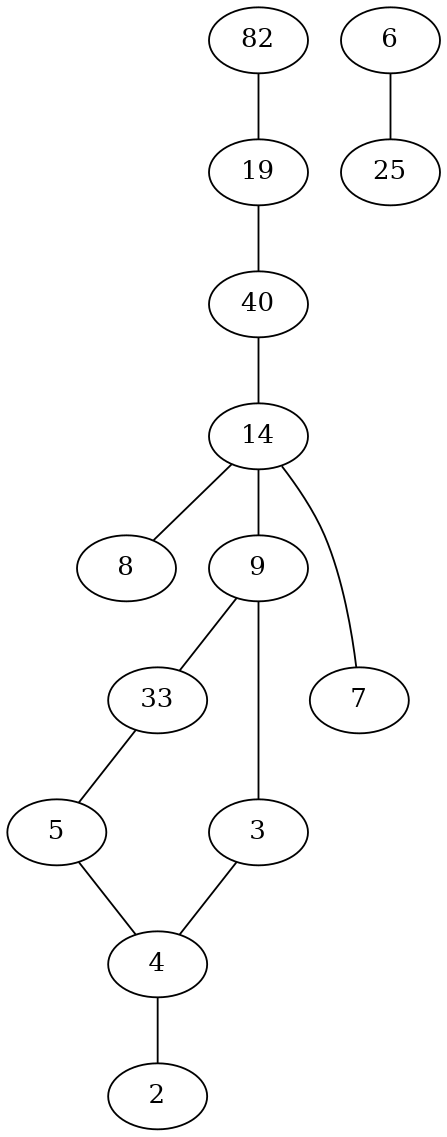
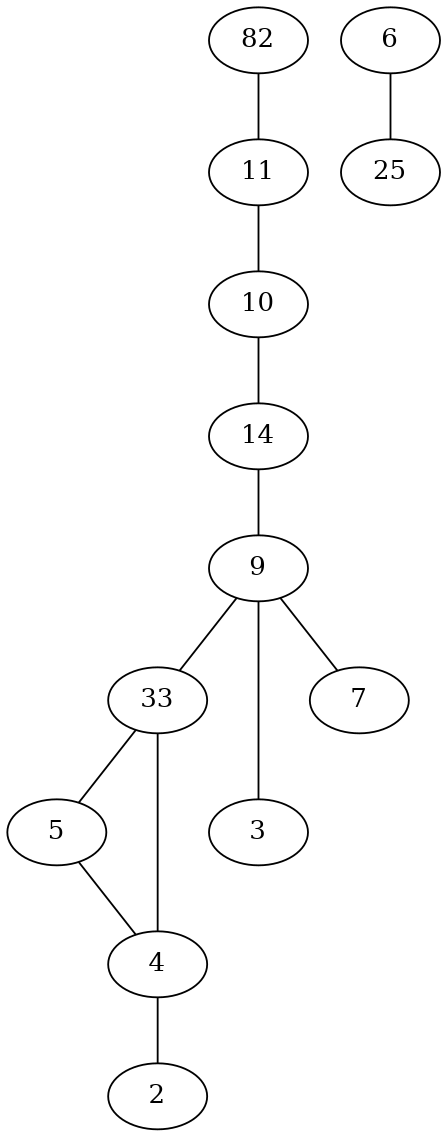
node "19": label "19" -> "11"
node "40": label "40" -> "10"
edge "14" -- "7": now "9" -- "7"
node "8": removed
edge "3" -- "4": now "33" -- "4"
